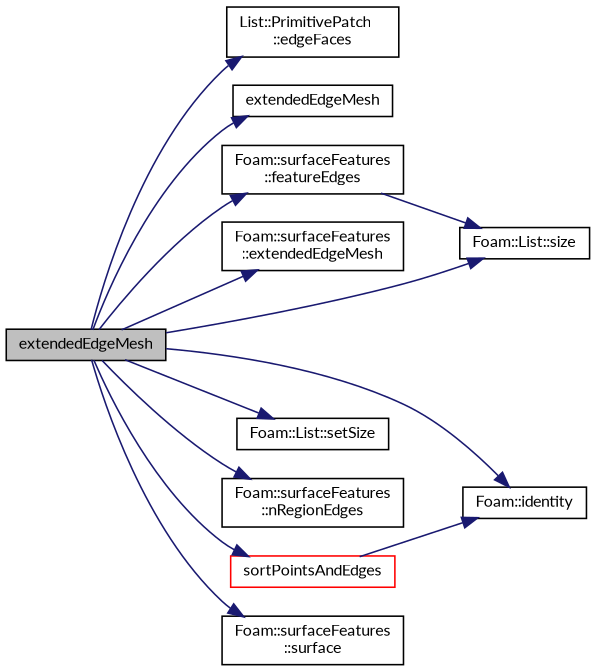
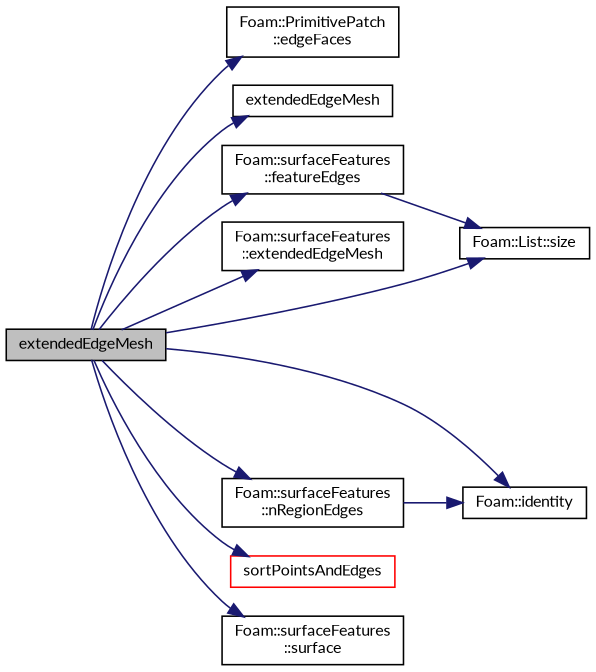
node "List::PrimitivePatch ::edgeFaces": label "List::PrimitivePatch ::edgeFaces" -> "Foam::PrimitivePatch ::edgeFaces"
node "Foam::List::setSize": removed
edge "sortPointsAndEdges" -> "Foam::identity": now "Foam::surfaceFeatures ::nRegionEdges" -> "Foam::identity"
